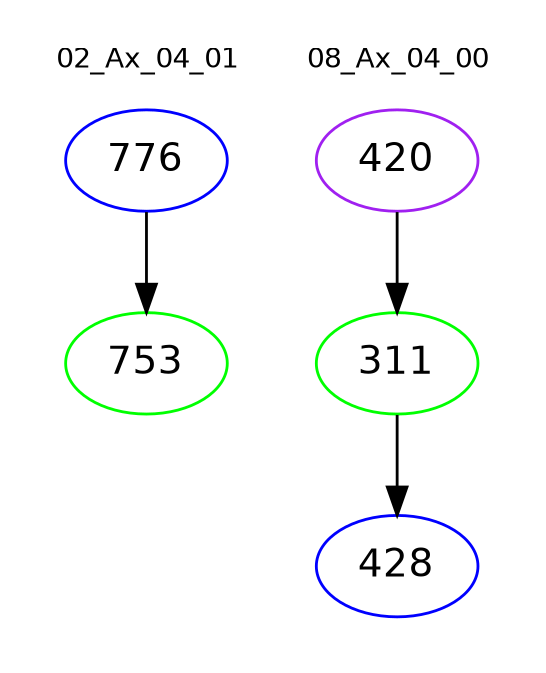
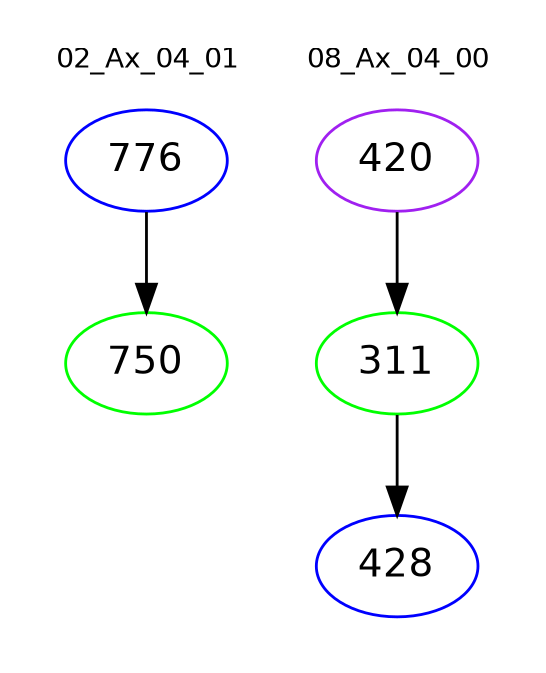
node "753": label "753" -> "750"
